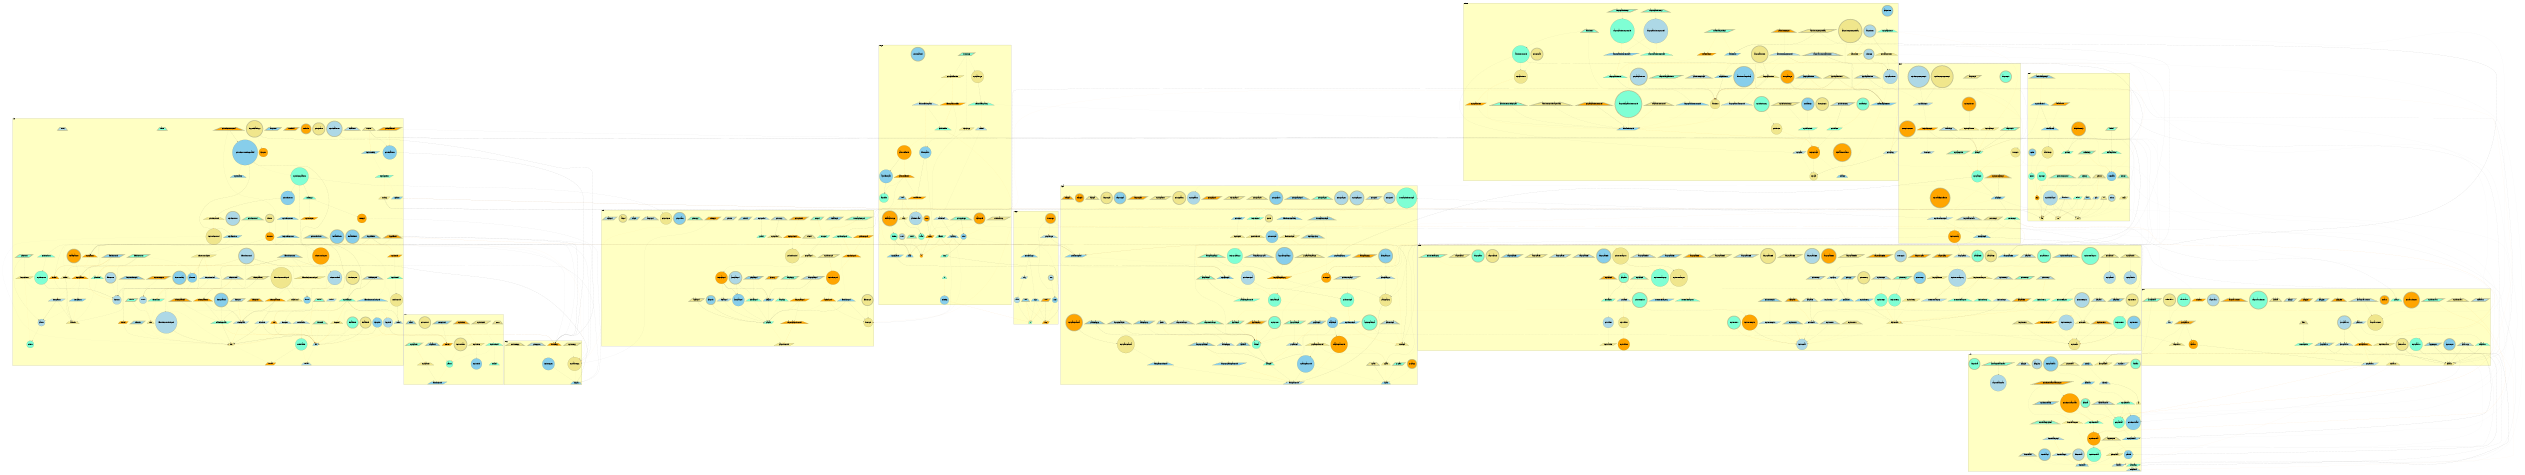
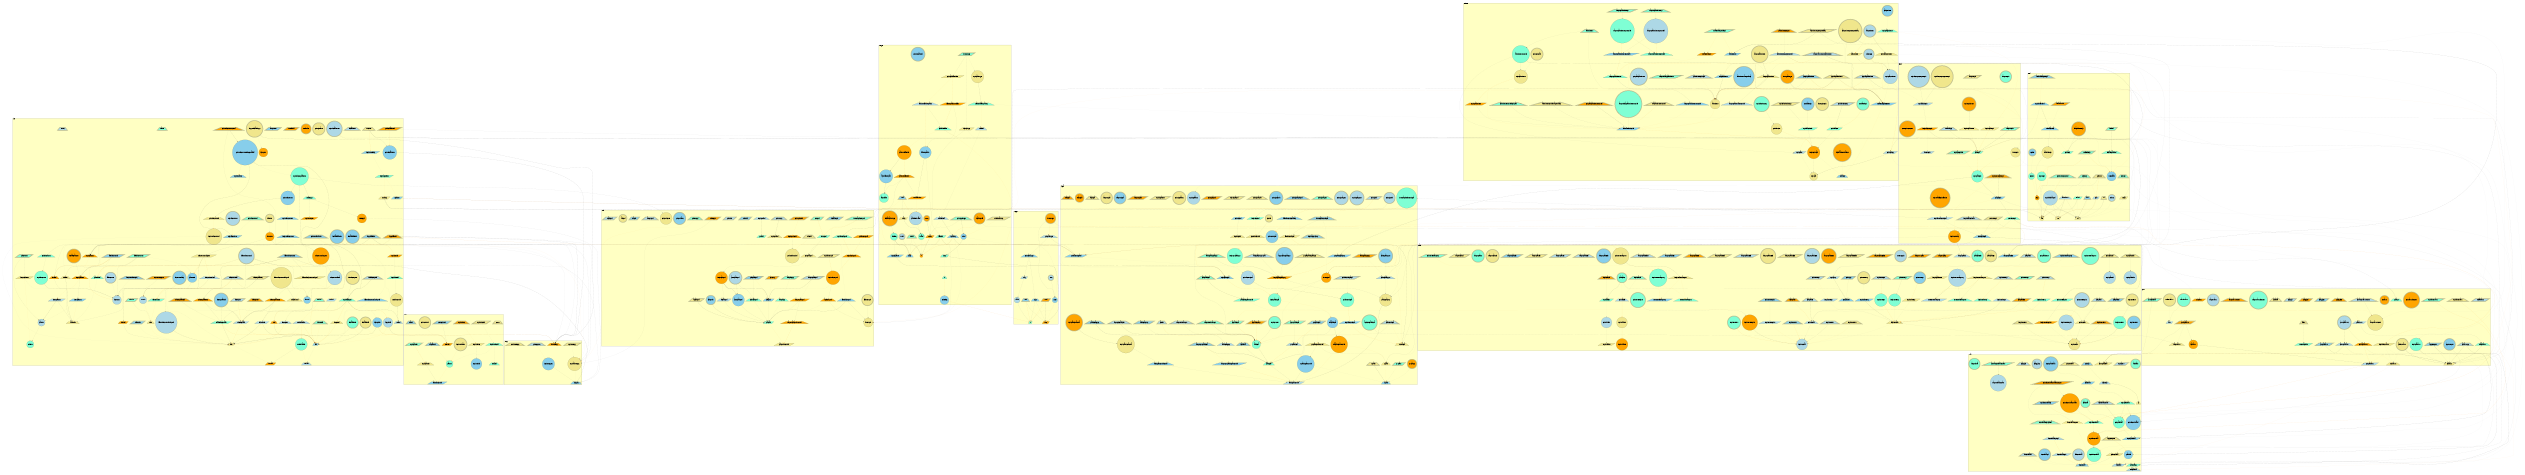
node "isequiv_moveL_transport_V": shape circle -> trapezium
